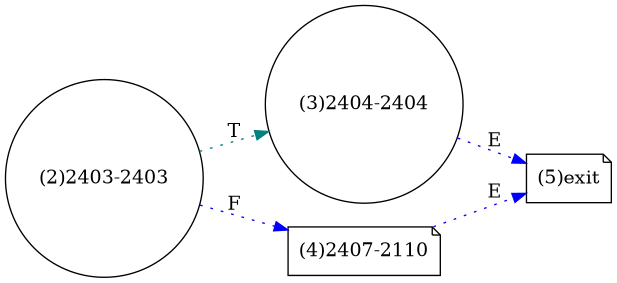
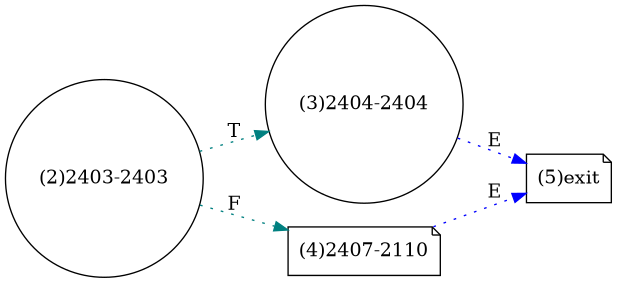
edge "(2)2403-2403" -> "(4)2407-2110": color blue -> teal
